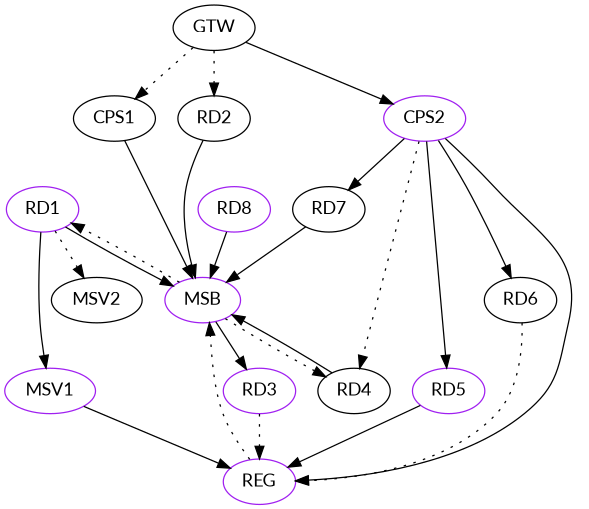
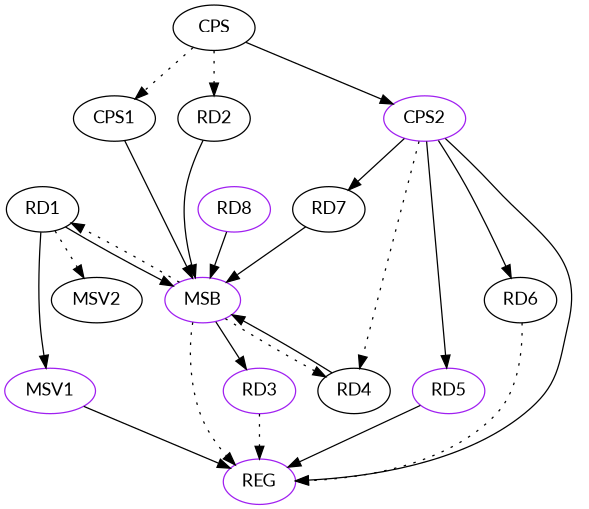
node "GTW": label "GTW" -> "CPS"
node "RD1": color purple -> black
edge "REG" -> "MSB": reversed
